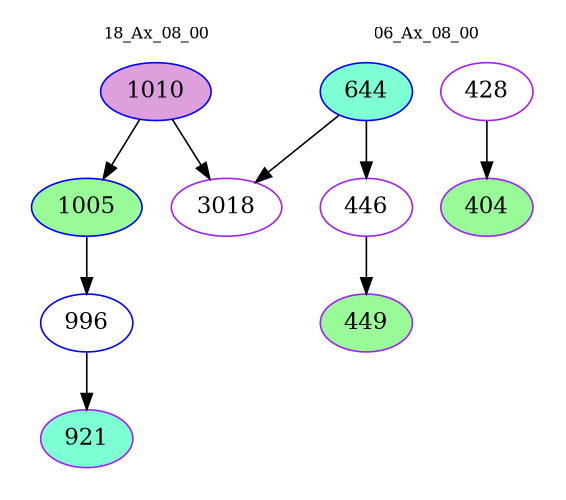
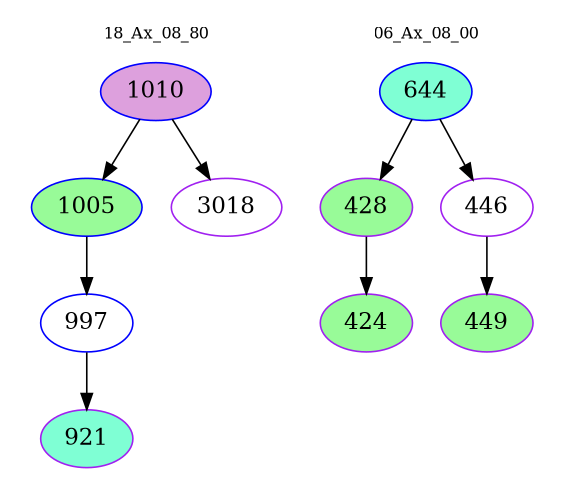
cluster "18_Ax_08_00": label "18_Ax_08_00" -> "18_Ax_08_80"
node "428": fillcolor white -> palegreen
edge "644" -> "3018": now "644" -> "428"
node "404": label "404" -> "424"
node "996": label "996" -> "997"
